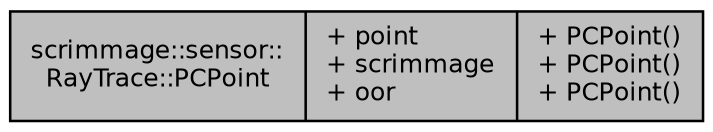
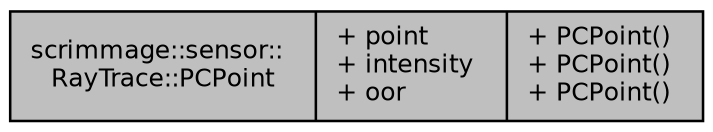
node "scrimmage::sensor::": text "+ scrimmage" -> "+ intensity"
